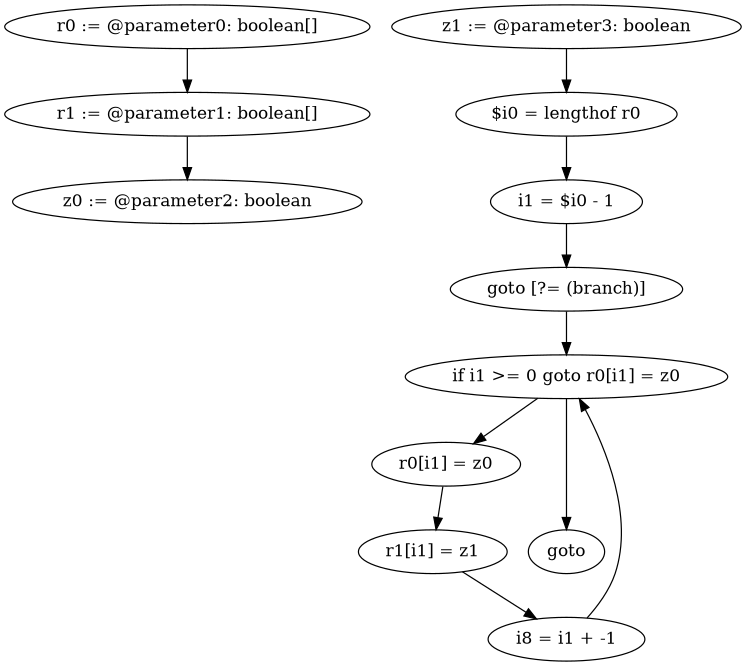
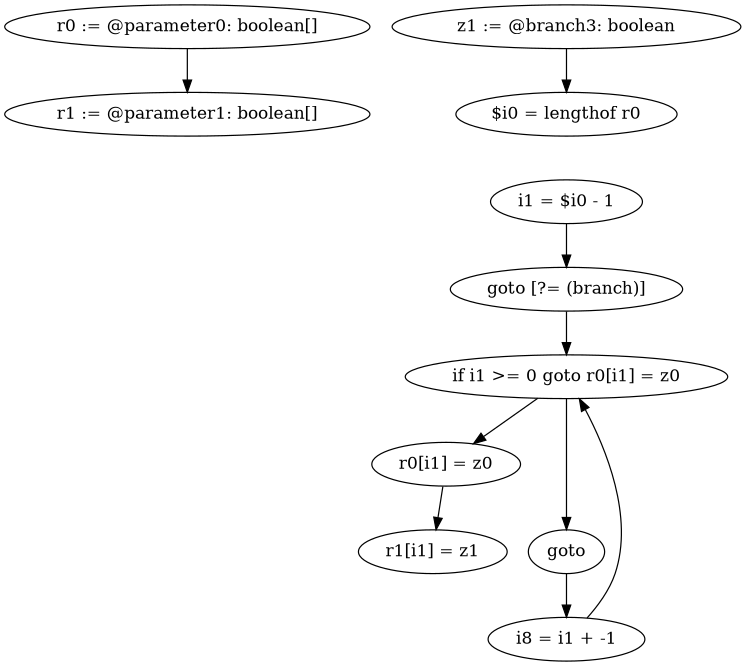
node "z1 := @parameter3: boolean": label "z1 := @parameter3: boolean" -> "z1 := @branch3: boolean"
edge "$i0 = lengthof r0" -> "i1 = $i0 - 1": removed
node "z0 := @parameter2: boolean": removed
edge "r1[i1] = z1" -> "i8 = i1 + -1": now "goto" -> "i8 = i1 + -1"
